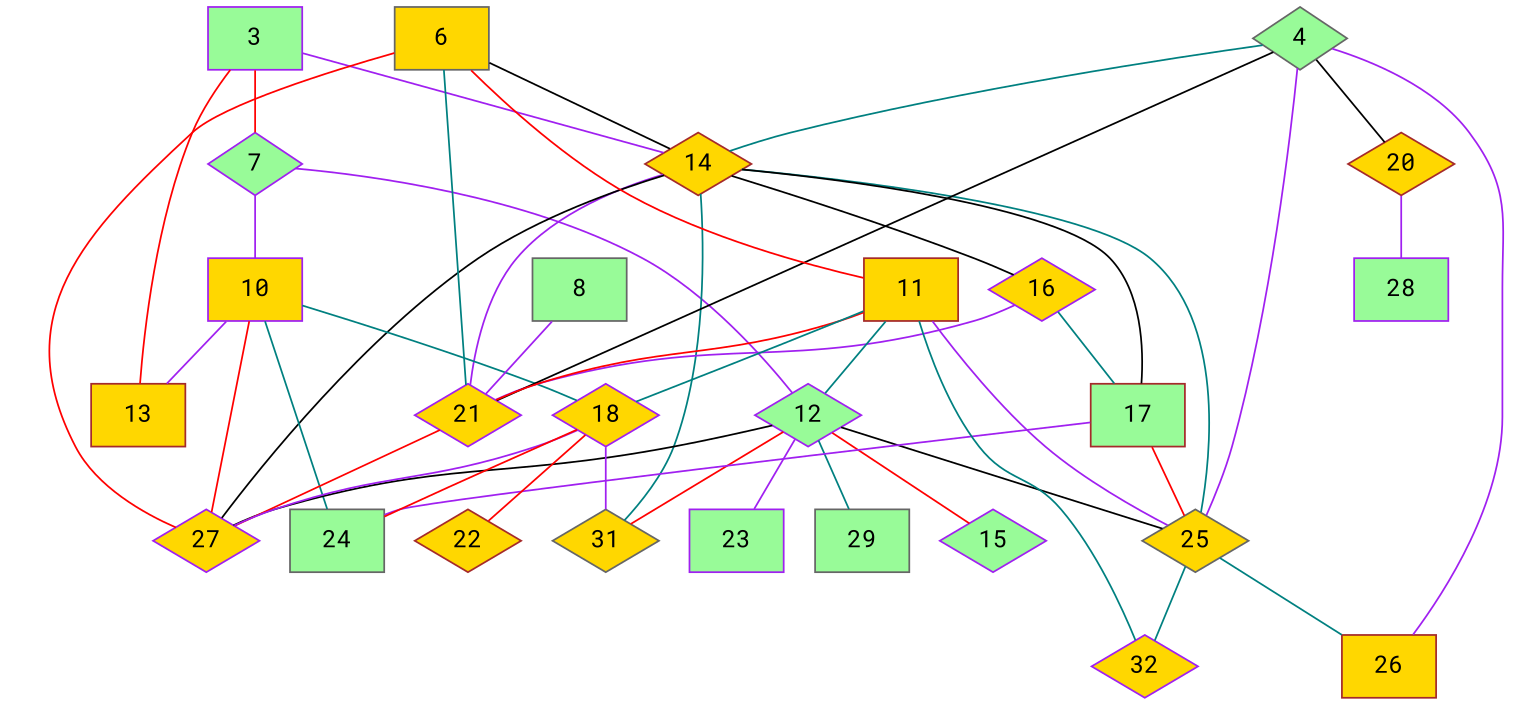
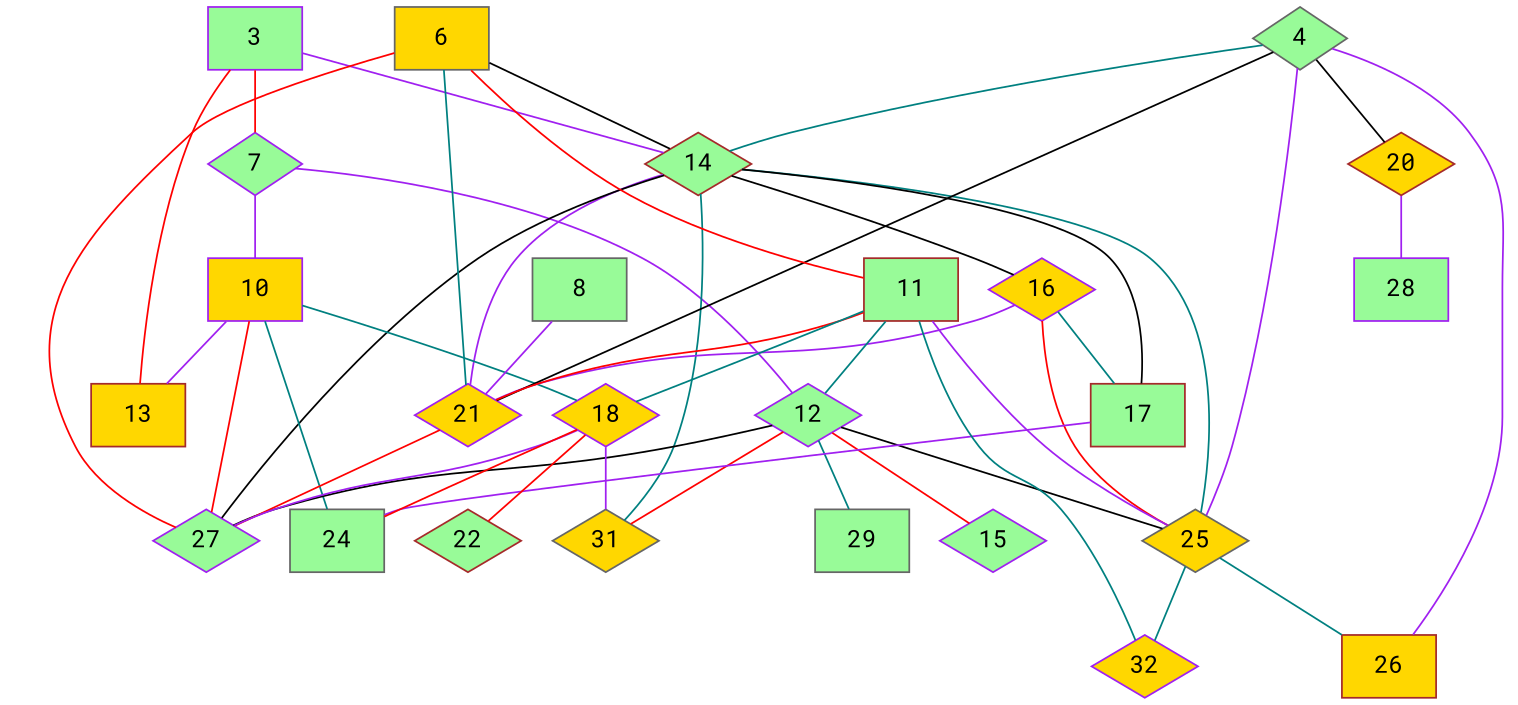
node "14": fillcolor gold -> palegreen
node "11": fillcolor gold -> palegreen
edge "17" -- "25": now "16" -- "25"
node "27": fillcolor gold -> palegreen
node "22": fillcolor gold -> palegreen
node "23": removed
